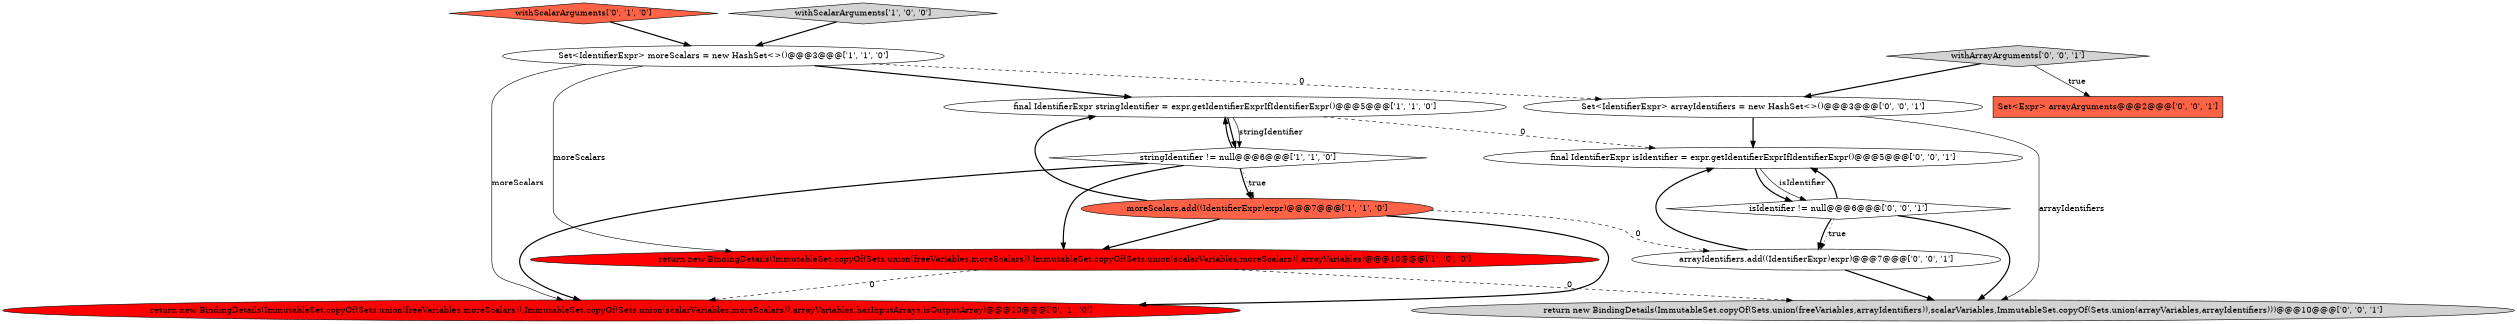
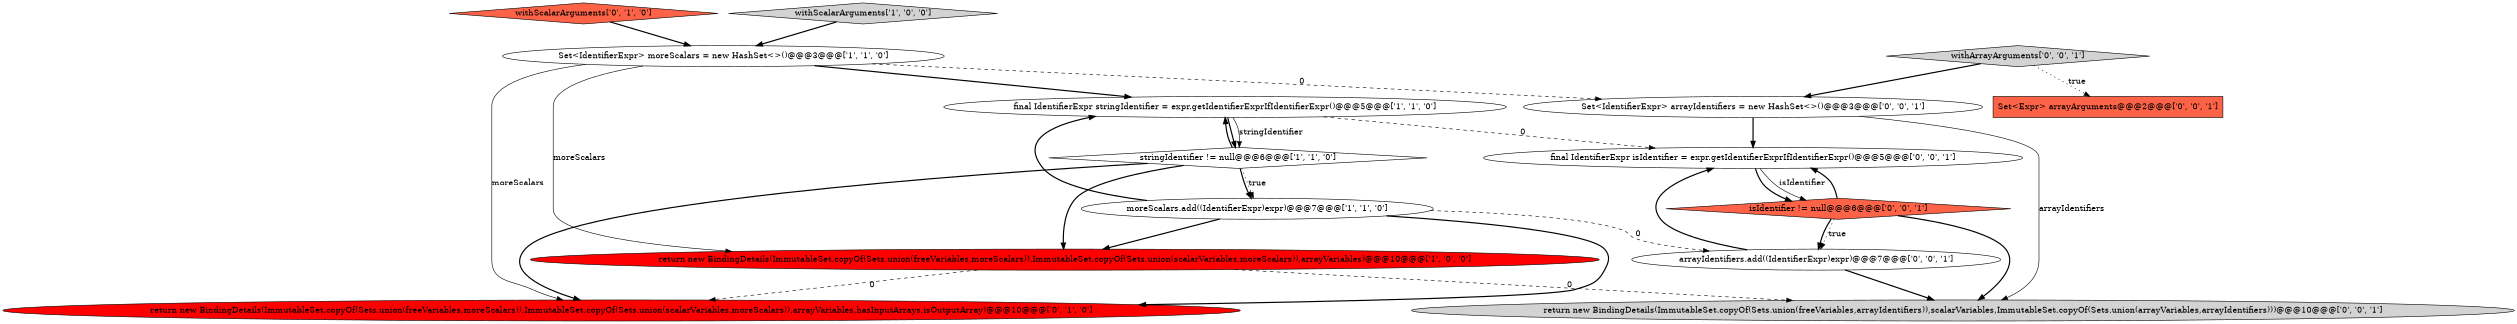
edge "withArrayArguments['0', '0', '1']" -> "Set<Expr> arrayArguments@@@2@@@['0', '0', '1']": style solid -> dotted
node "moreScalars.add((IdentifierExpr)expr)@@@7@@@['1', '1', '0']": fillcolor tomato -> white
node "isIdentifier != null@@@6@@@['0', '0', '1']": fillcolor white -> tomato
